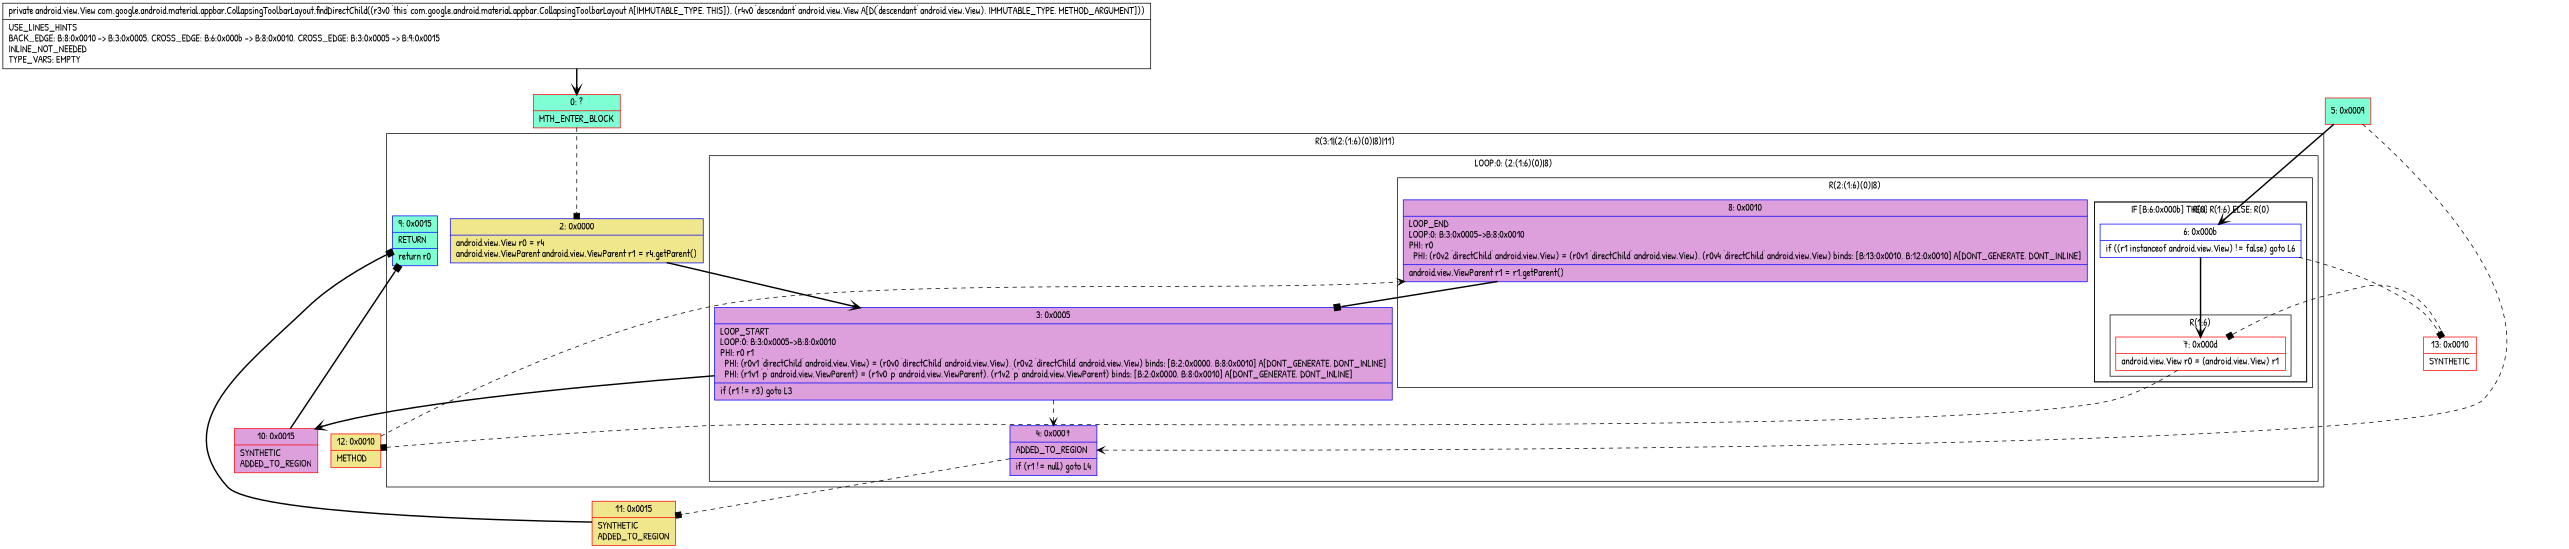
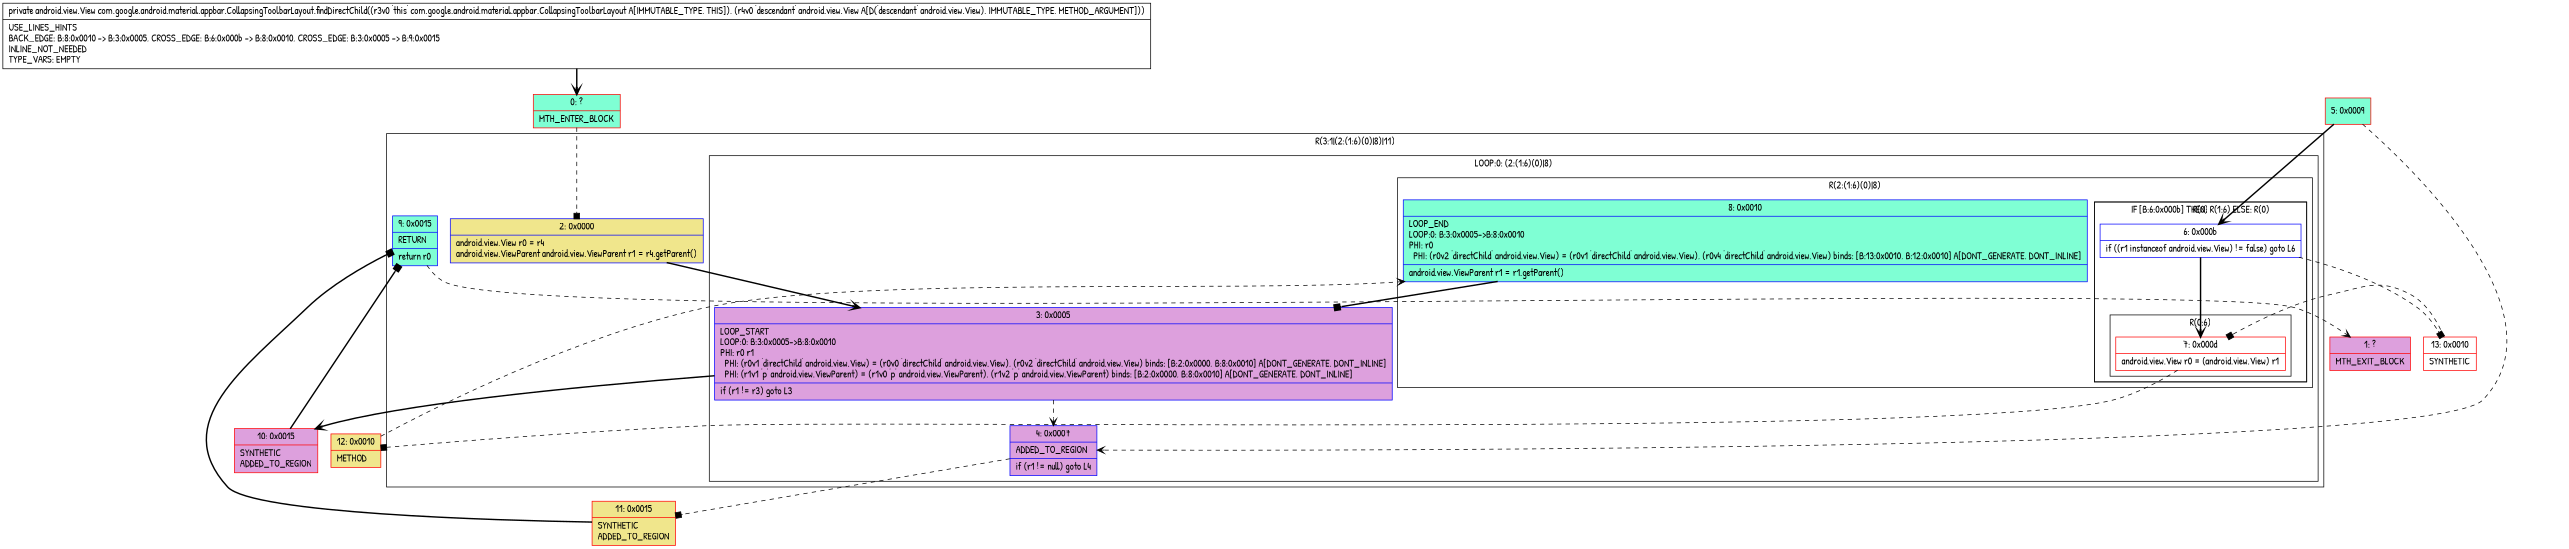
node "8: 0x0010": fillcolor plum -> aquamarine
cluster "R(1:6)": label "R(1:6)" -> "R(0:6)"
node "1: ?": added
